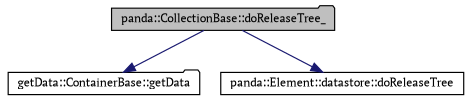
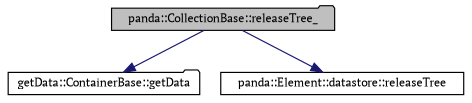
node "panda::CollectionBase::doReleaseTree_": label "panda::CollectionBase::doReleaseTree_" -> "panda::CollectionBase::releaseTree_"
node "panda::Element::datastore::doReleaseTree": label "panda::Element::datastore::doReleaseTree" -> "panda::Element::datastore::releaseTree"
